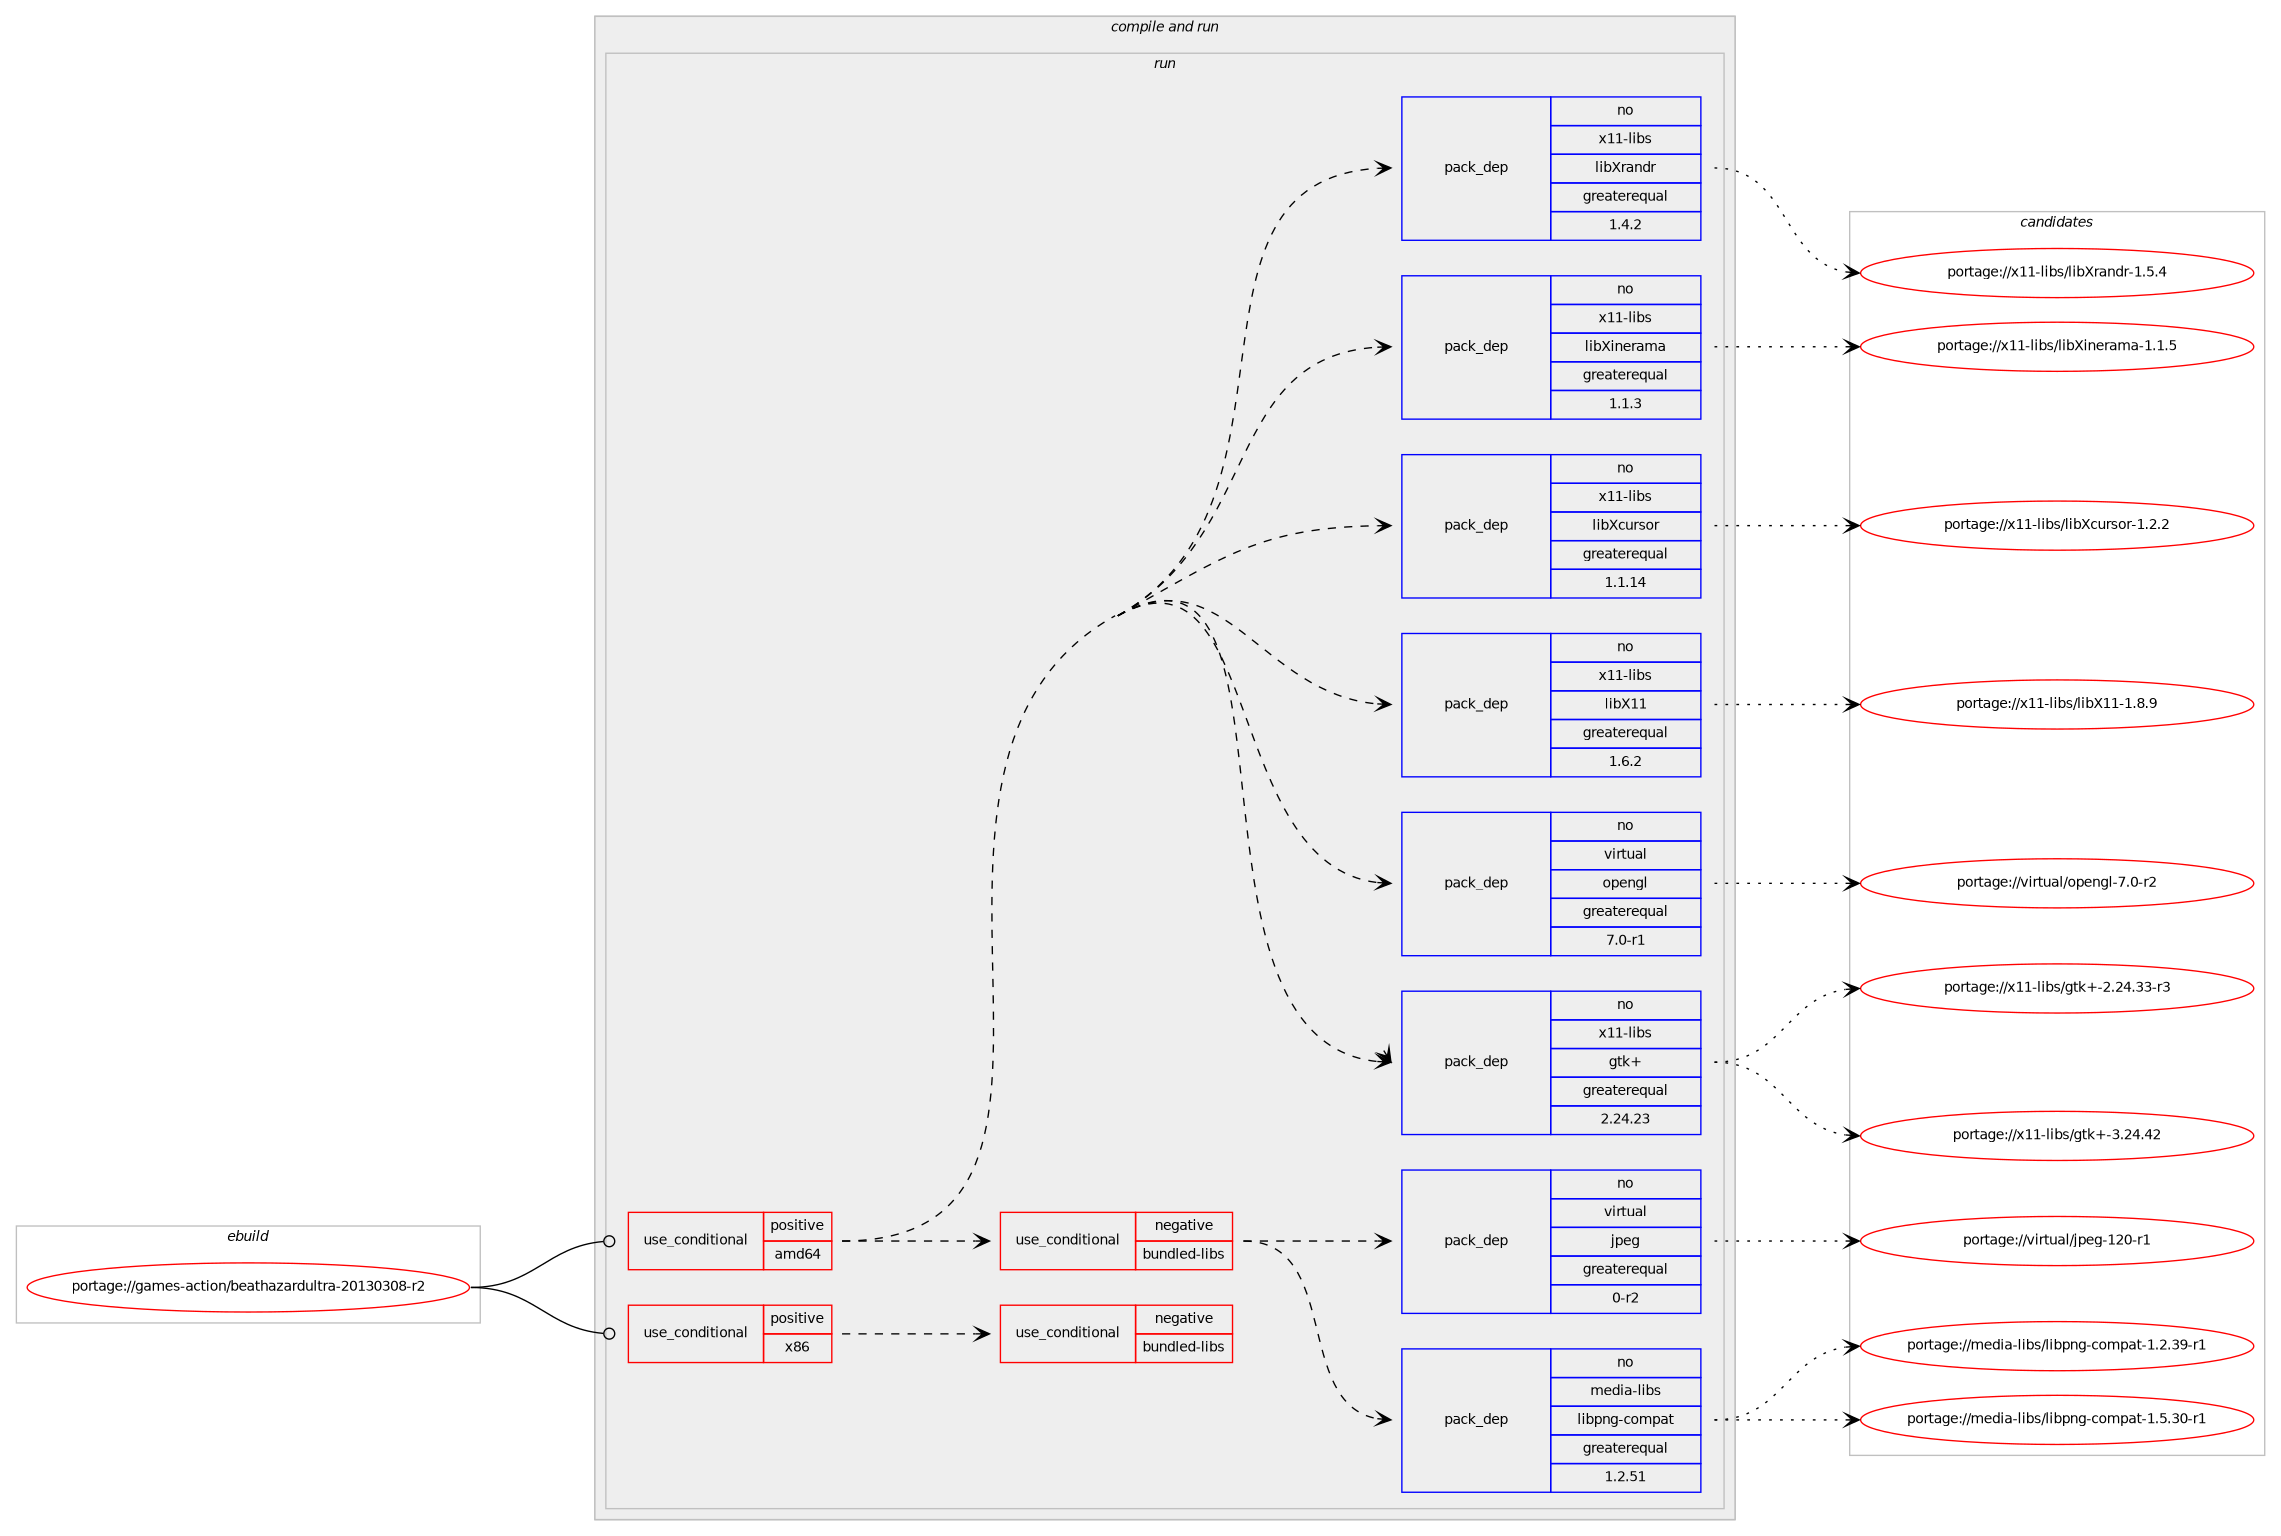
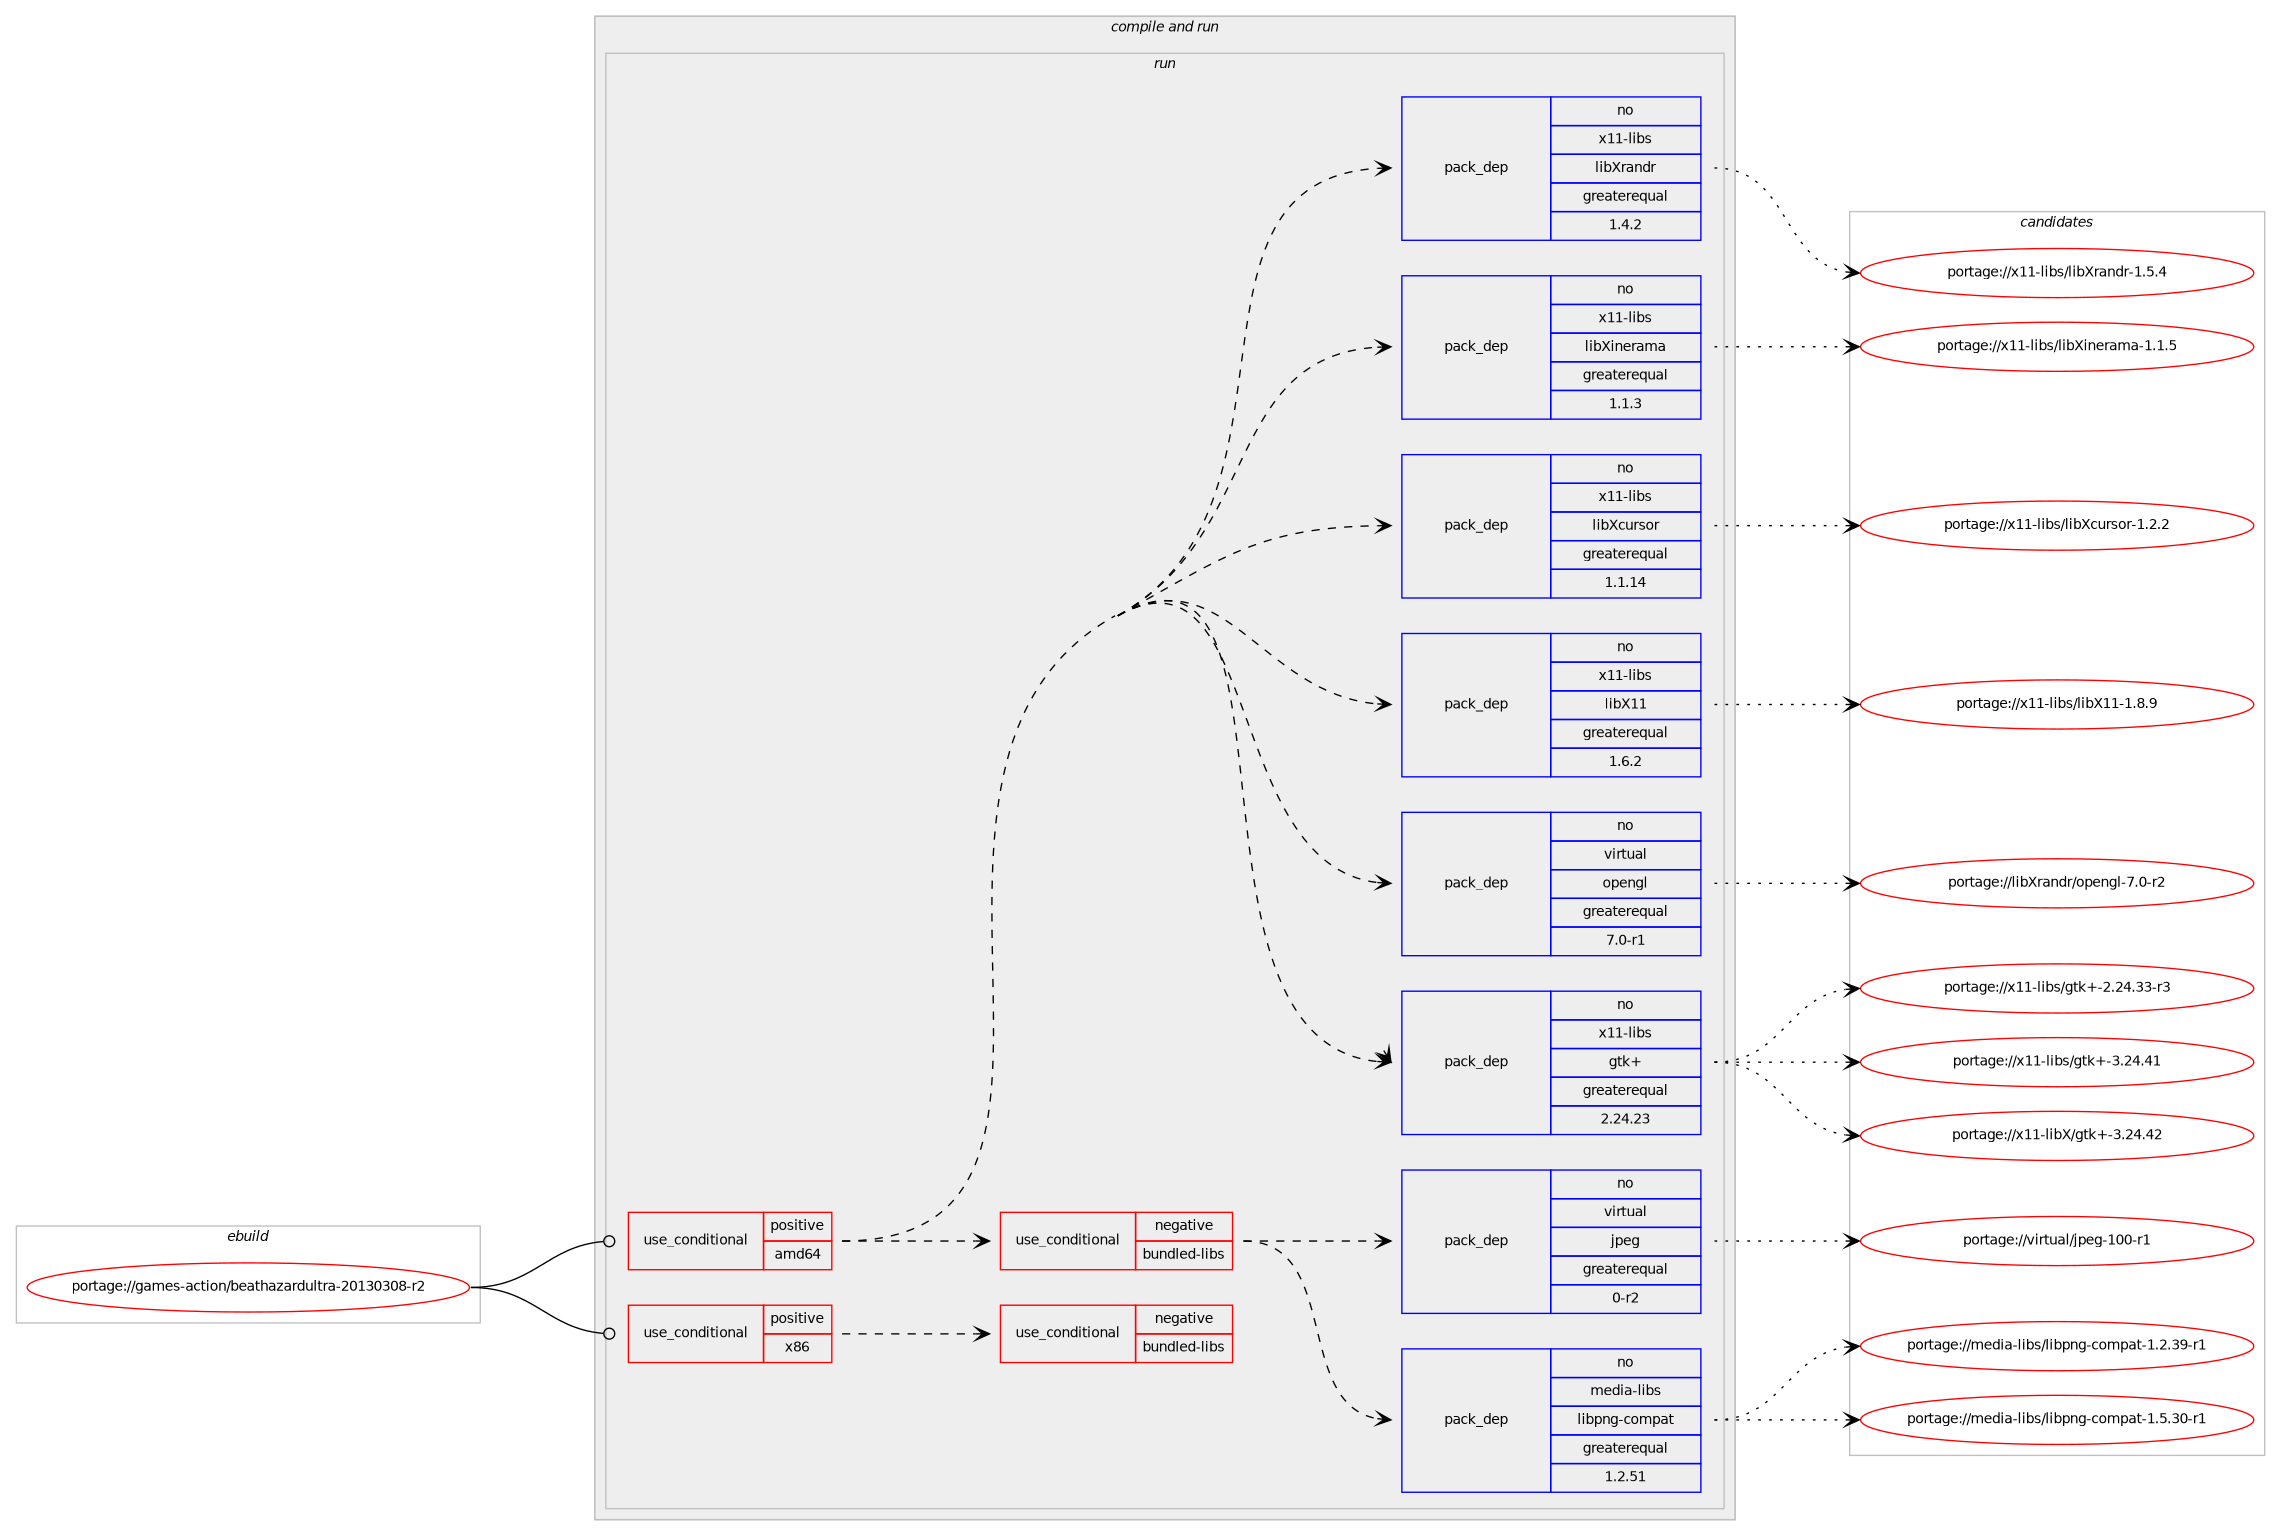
node "portage://virtual/opengl-7.0-r2": label "portage://virtual/opengl-7.0-r2" -> "portage://libXrandr/opengl-7.0-r2"
node "portage://x11-libs/gtk+-3.24.41": added
node "portage://x11-libs/gtk+-3.24.42": label "portage://x11-libs/gtk+-3.24.42" -> "portage://x11-libX/gtk+-3.24.42"
node "portage://virtual/jpeg-120-r1": label "portage://virtual/jpeg-120-r1" -> "portage://virtual/jpeg-100-r1"
